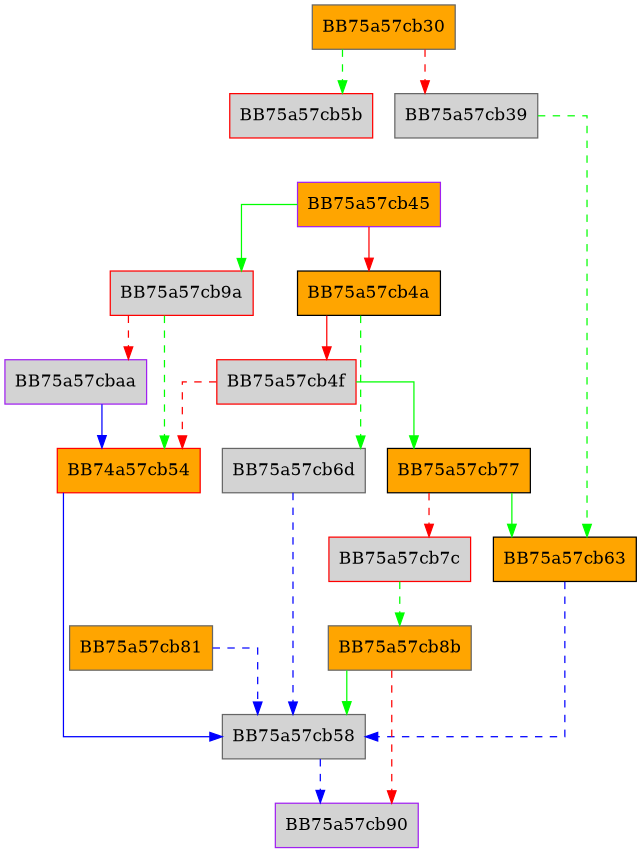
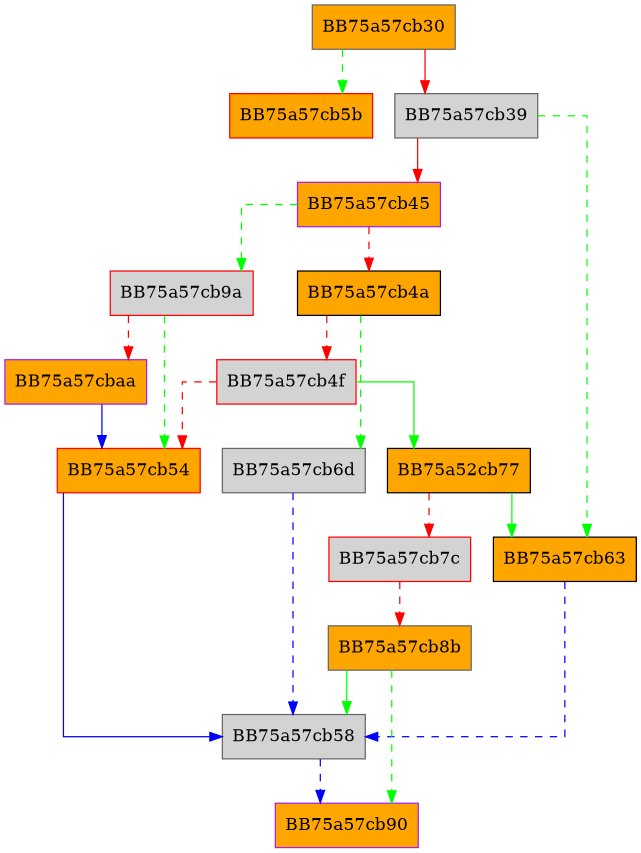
edge "BB75a57cb30" -> "BB75a57cb39": style dashed -> solid
node "BB75a57cb5b": fillcolor lightgrey -> orange
edge "BB75a57cb39" -> "BB75a57cb45": added
edge "BB75a57cb45" -> "BB75a57cb9a": style solid -> dashed
edge "BB75a57cb45" -> "BB75a57cb4a": style solid -> dashed
edge "BB75a57cb4a" -> "BB75a57cb4f": style solid -> dashed
node "BB75a57cbaa": fillcolor lightgrey -> orange
node "BB74a57cb54": label "BB74a57cb54" -> "BB75a57cb54"
node "BB75a57cb77": label "BB75a57cb77" -> "BB75a52cb77"
edge "BB75a57cb7c" -> "BB75a57cb8b": color green -> red
node "BB75a57cb81": removed
edge "BB75a57cb8b" -> "BB75a57cb90": color red -> green
node "BB75a57cb90": fillcolor lightgrey -> orange
